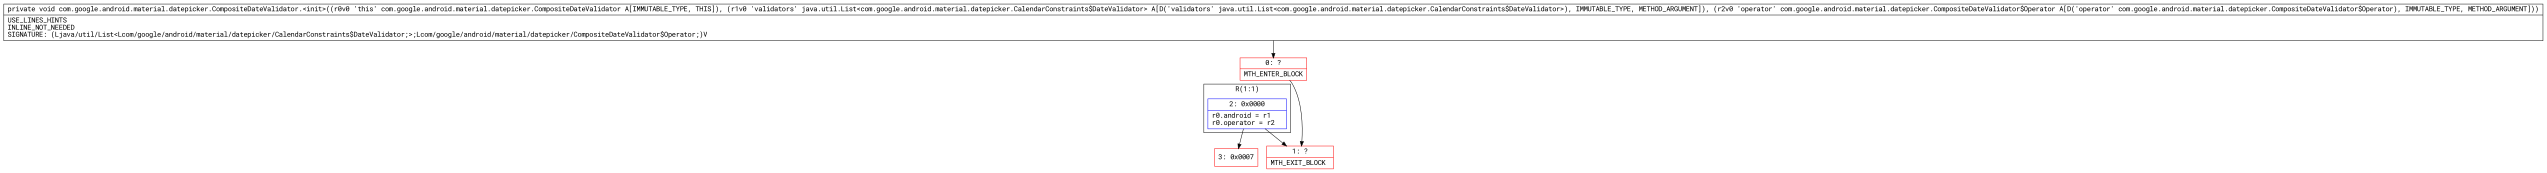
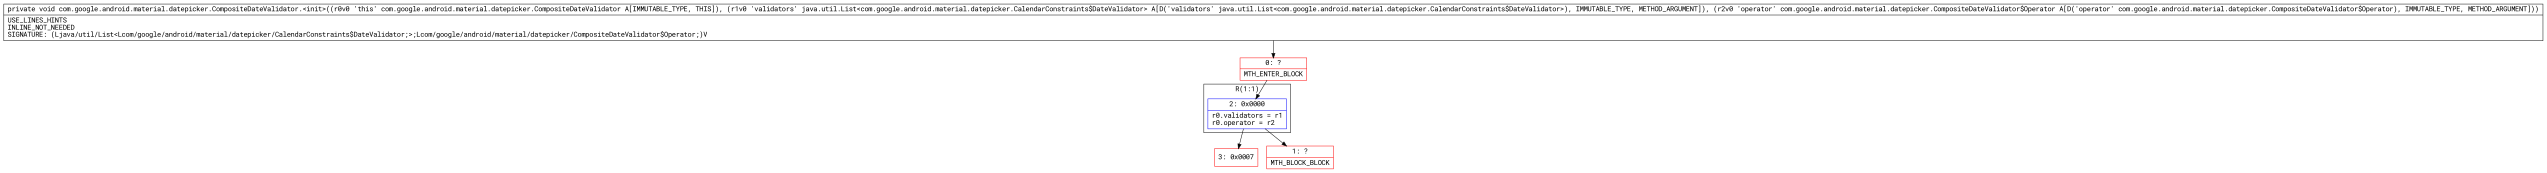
edge "0: ?" -> "1: ?": now "0: ?" -> "2: 0x0000"
node "2: 0x0000": text "r0.android = r1" -> "r0.validators = r1"
node "1: ?": text "MTH_EXIT_BLOCK" -> "MTH_BLOCK_BLOCK"
